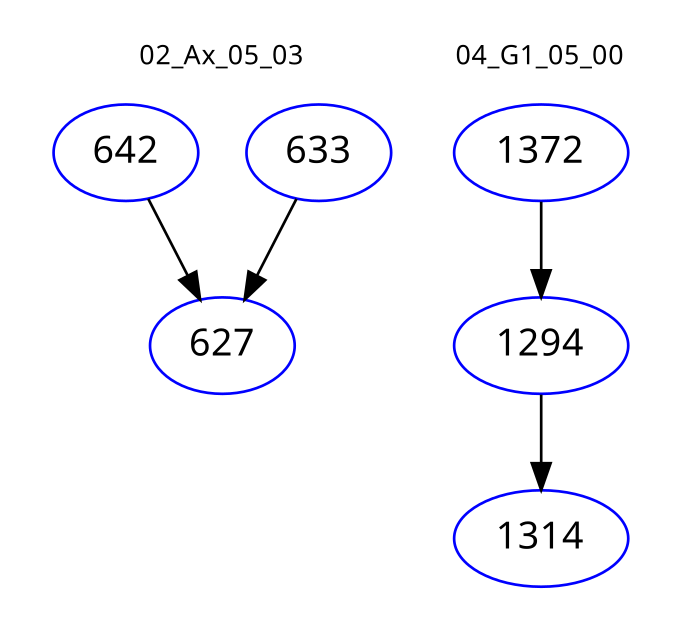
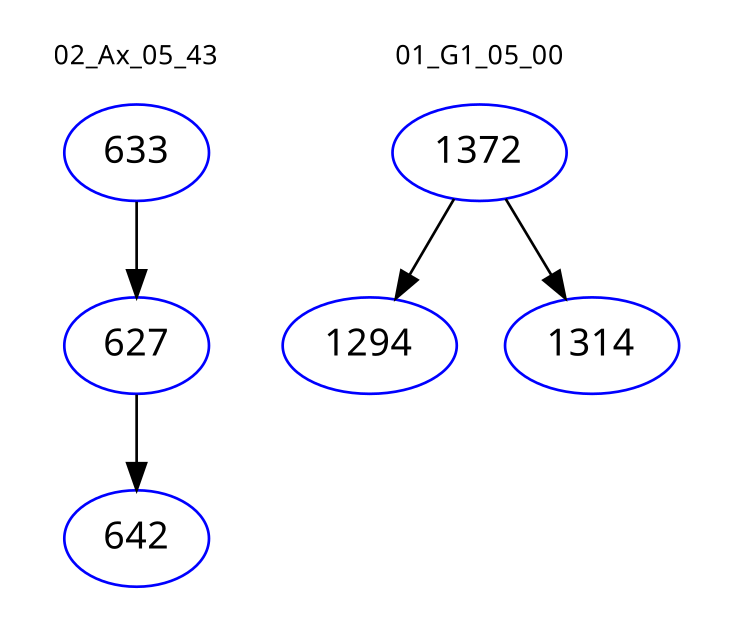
cluster "02_Ax_05_03": label "02_Ax_05_03" -> "02_Ax_05_43"
cluster "04_G1_05_00": label "04_G1_05_00" -> "01_G1_05_00"
edge "642" -> "627": reversed
edge "1294" -> "1314": now "1372" -> "1314"
